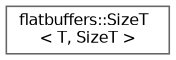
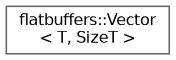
node "flatbuffers::SizeT < T, SizeT >": label "flatbuffers::SizeT < T, SizeT >" -> "flatbuffers::Vector < T, SizeT >"
